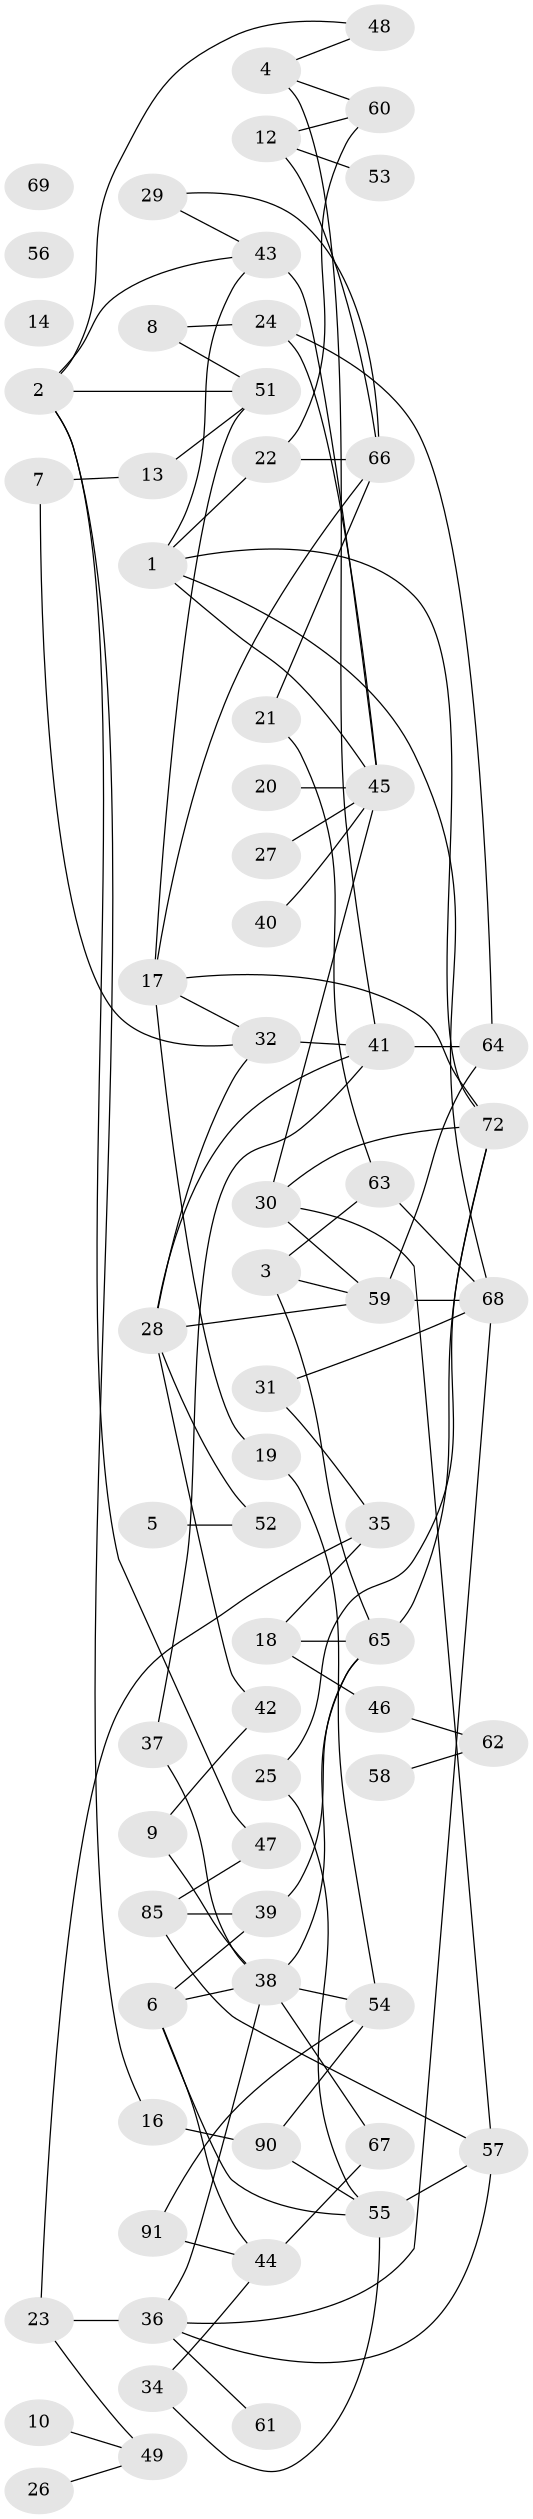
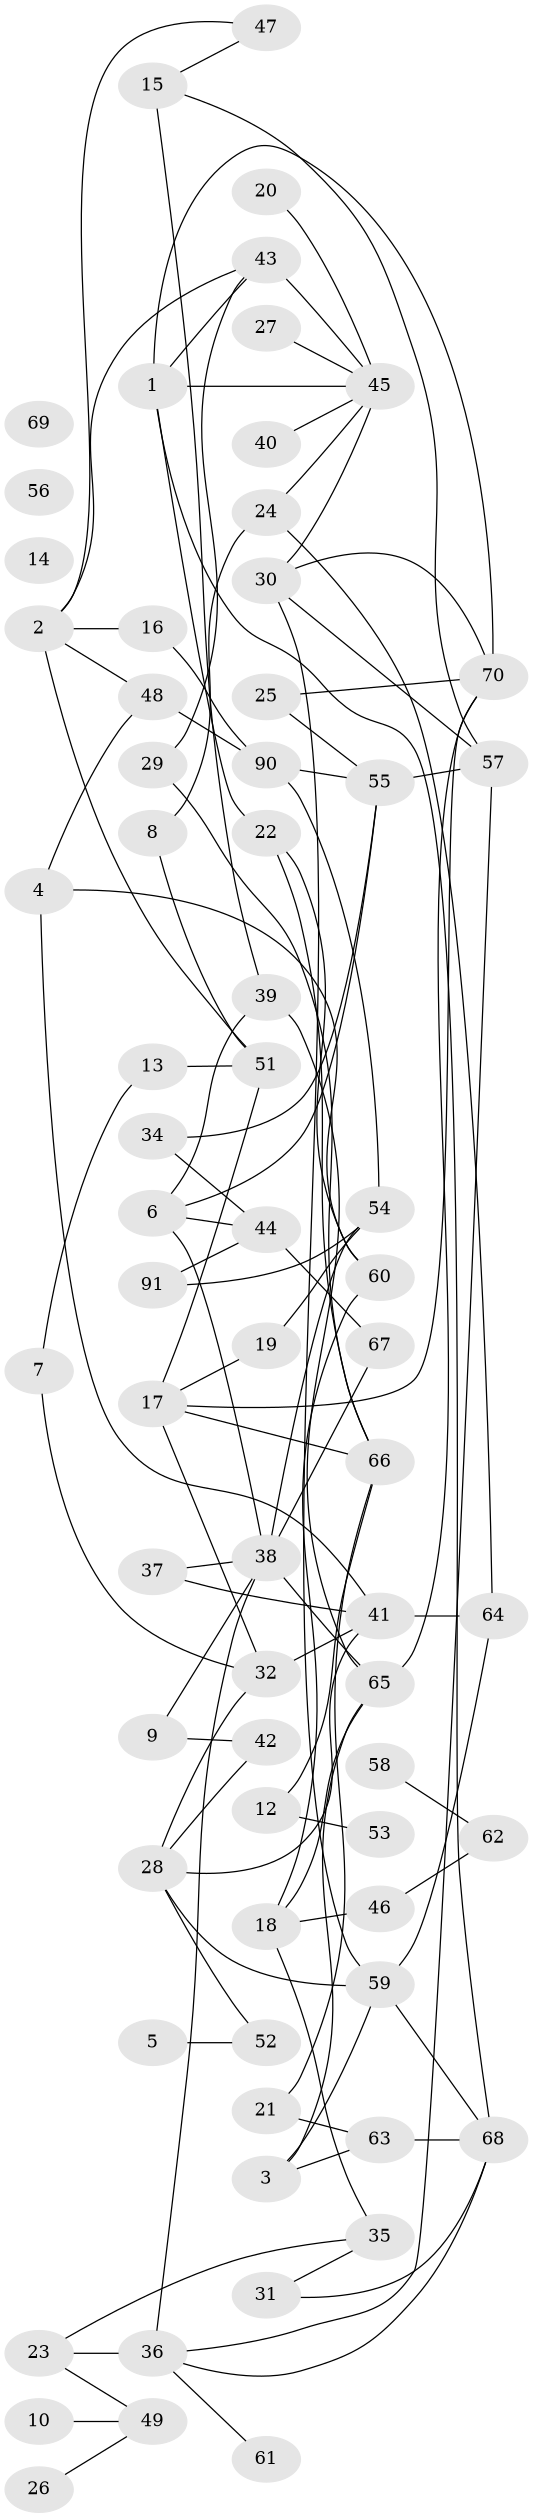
edge "60" -- "12": now "60" -- "18"
edge "48" -- "90": added
node "72": label "72" -> "70"
node "85": label "85" -> "15"
